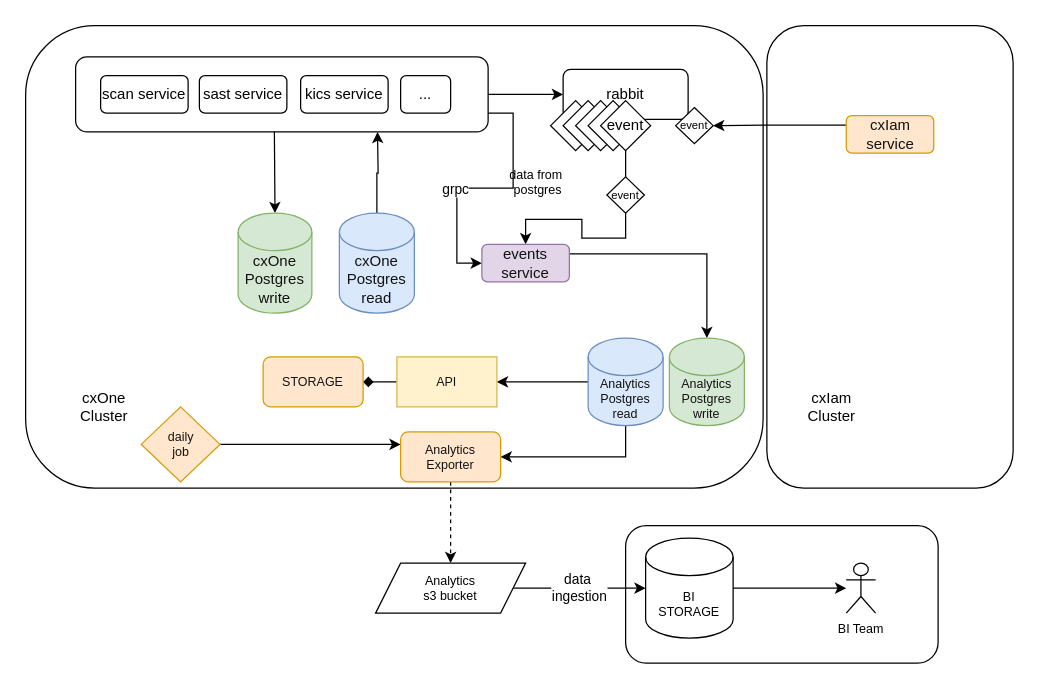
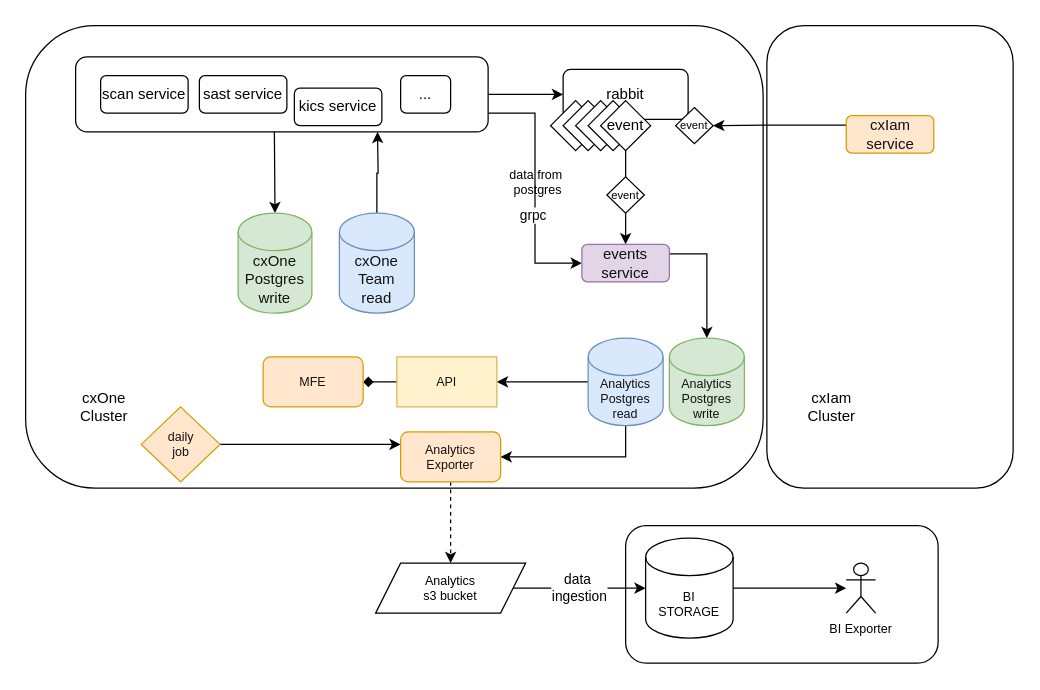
node "kics service": moved (344, 94) -> (338, 107)
node "events service": moved (526, 263) -> (626, 263)
node "cxOne Postgres read": label "cxOne Postgres read" -> "cxOne Team read"
node "STORAGE": label "STORAGE" -> "MFE"
node "BI Team": label "BI Team" -> "BI Exporter"
